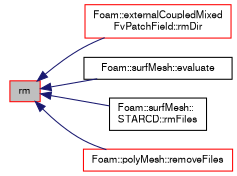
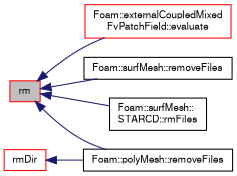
node "Foam::externalCoupledMixed FvPatchField::rmDir": label "Foam::externalCoupledMixed FvPatchField::rmDir" -> "Foam::externalCoupledMixed FvPatchField::evaluate"
node "Foam::surfMesh::evaluate": label "Foam::surfMesh::evaluate" -> "Foam::surfMesh::removeFiles"
node "rmDir": added
node "Foam::polyMesh::removeFiles": color red -> black
